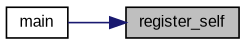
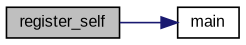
edge "main" -> "register_self": reversed
